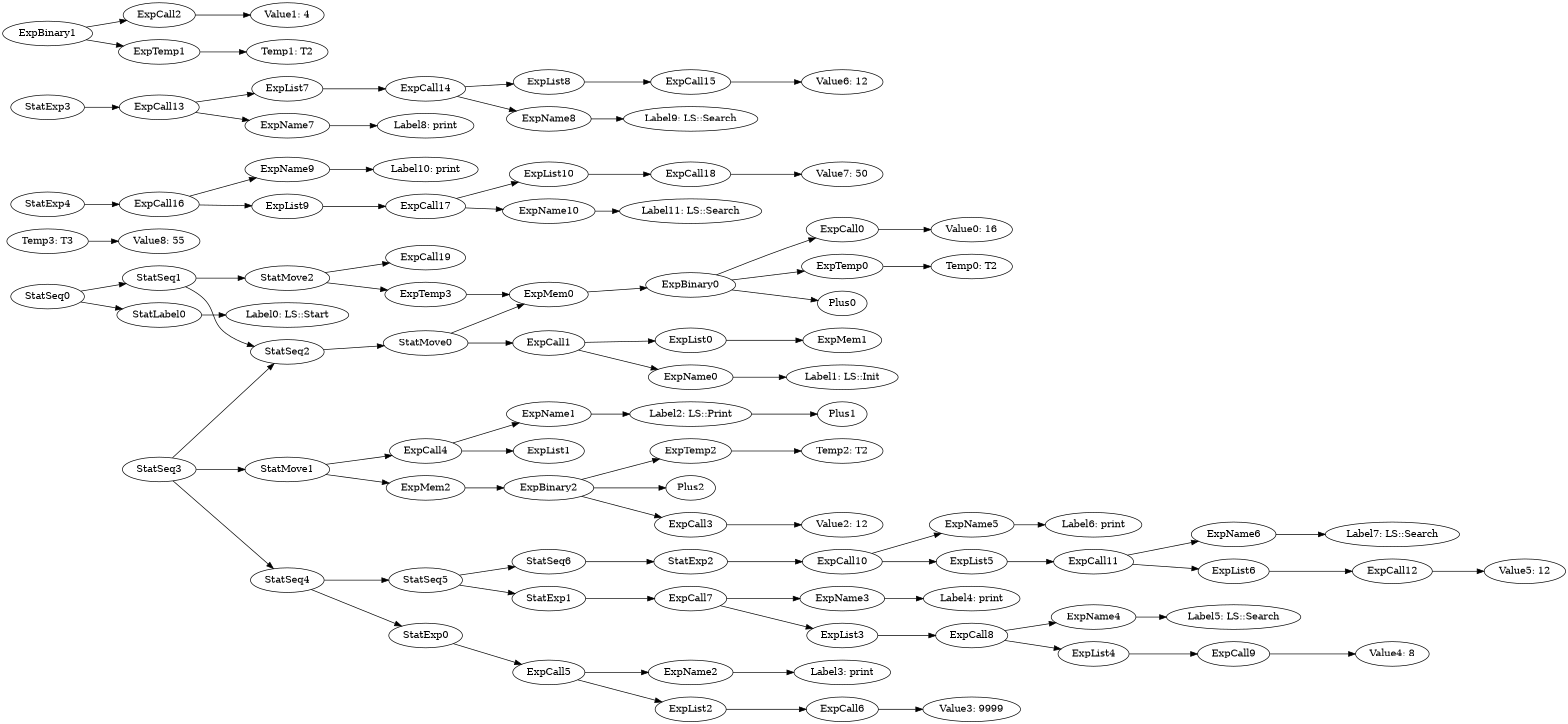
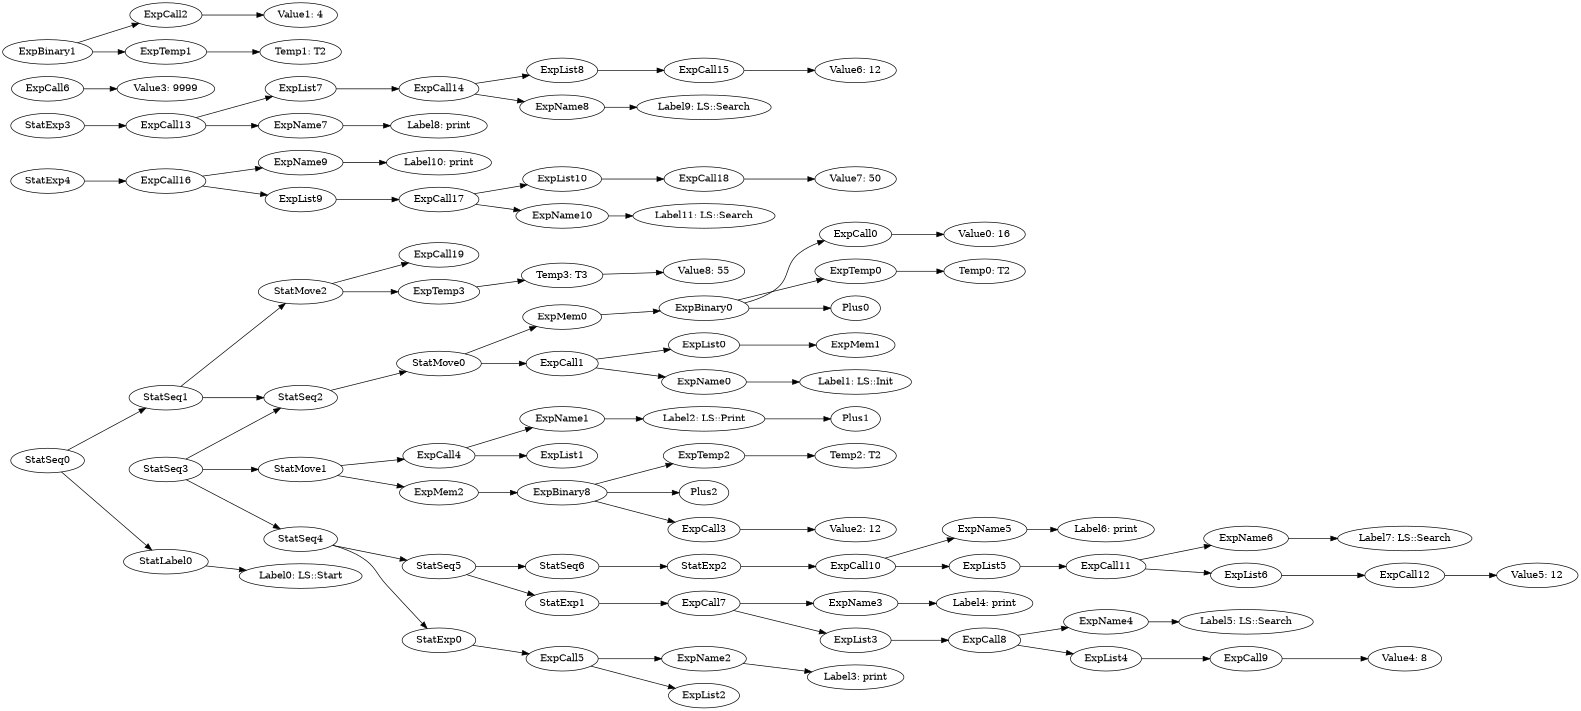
edge "ExpTemp3" -> "ExpMem0": now "ExpTemp3" -> "Temp3: T3"
node "ExpBinary2": label "ExpBinary2" -> "ExpBinary8"
edge "ExpList2" -> "ExpCall6": removed
